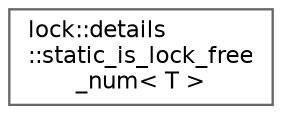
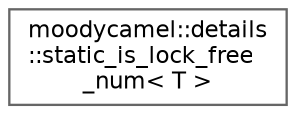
node "lock::details ::static_is_lock_free _num< T >": label "lock::details ::static_is_lock_free _num< T >" -> "moodycamel::details ::static_is_lock_free _num< T >"
